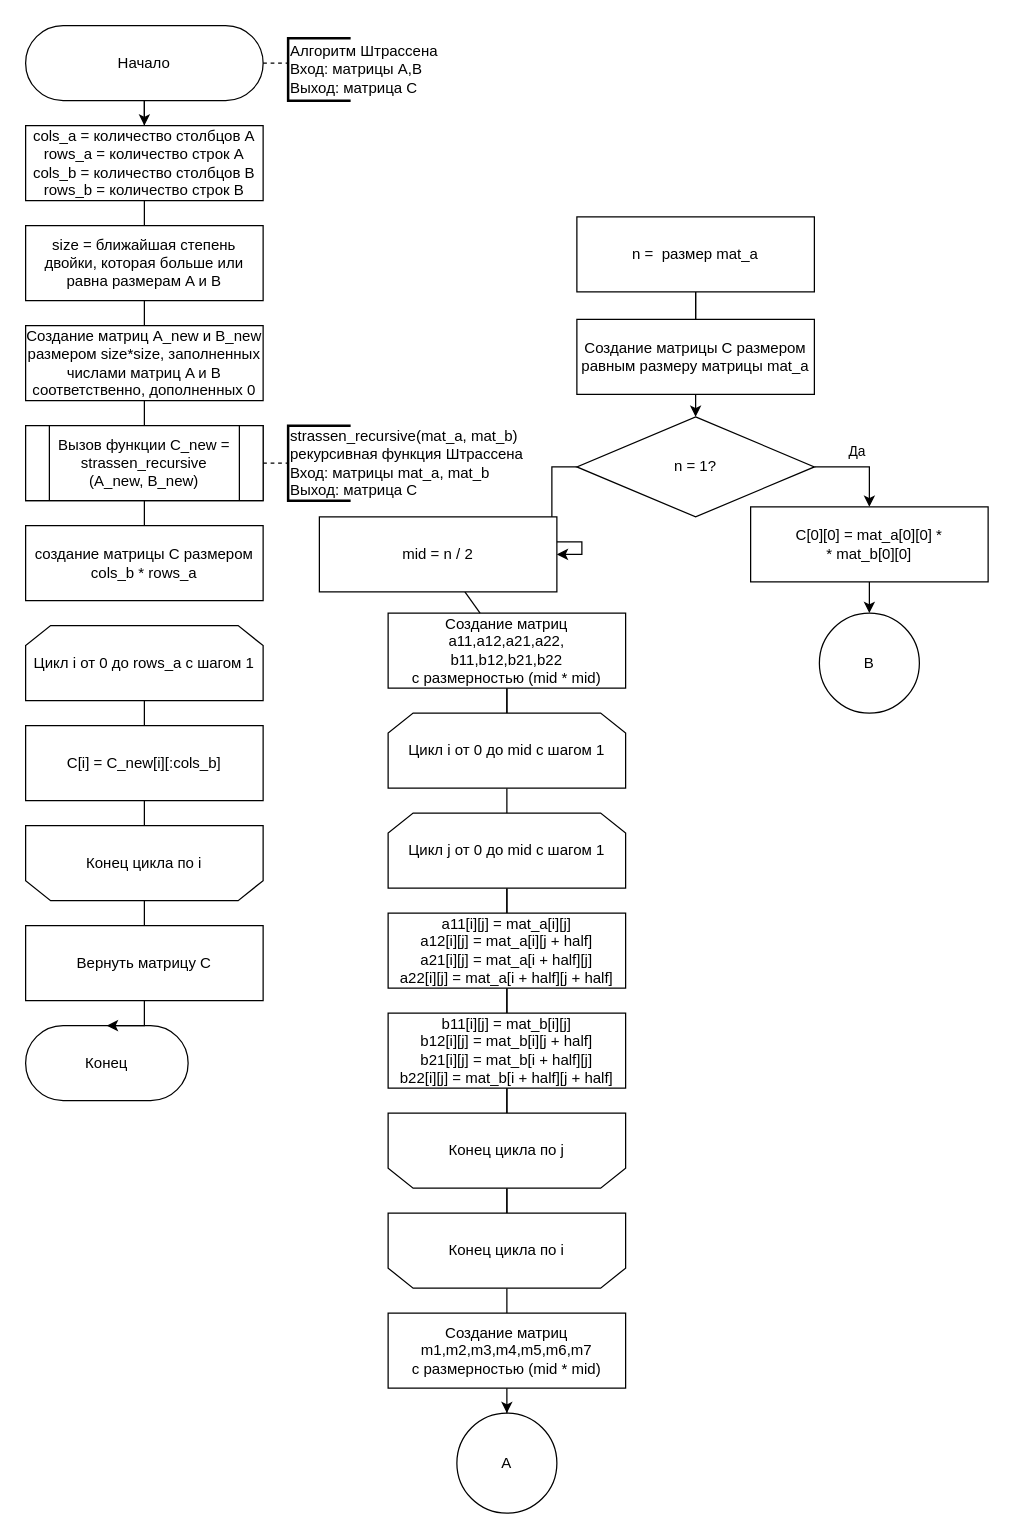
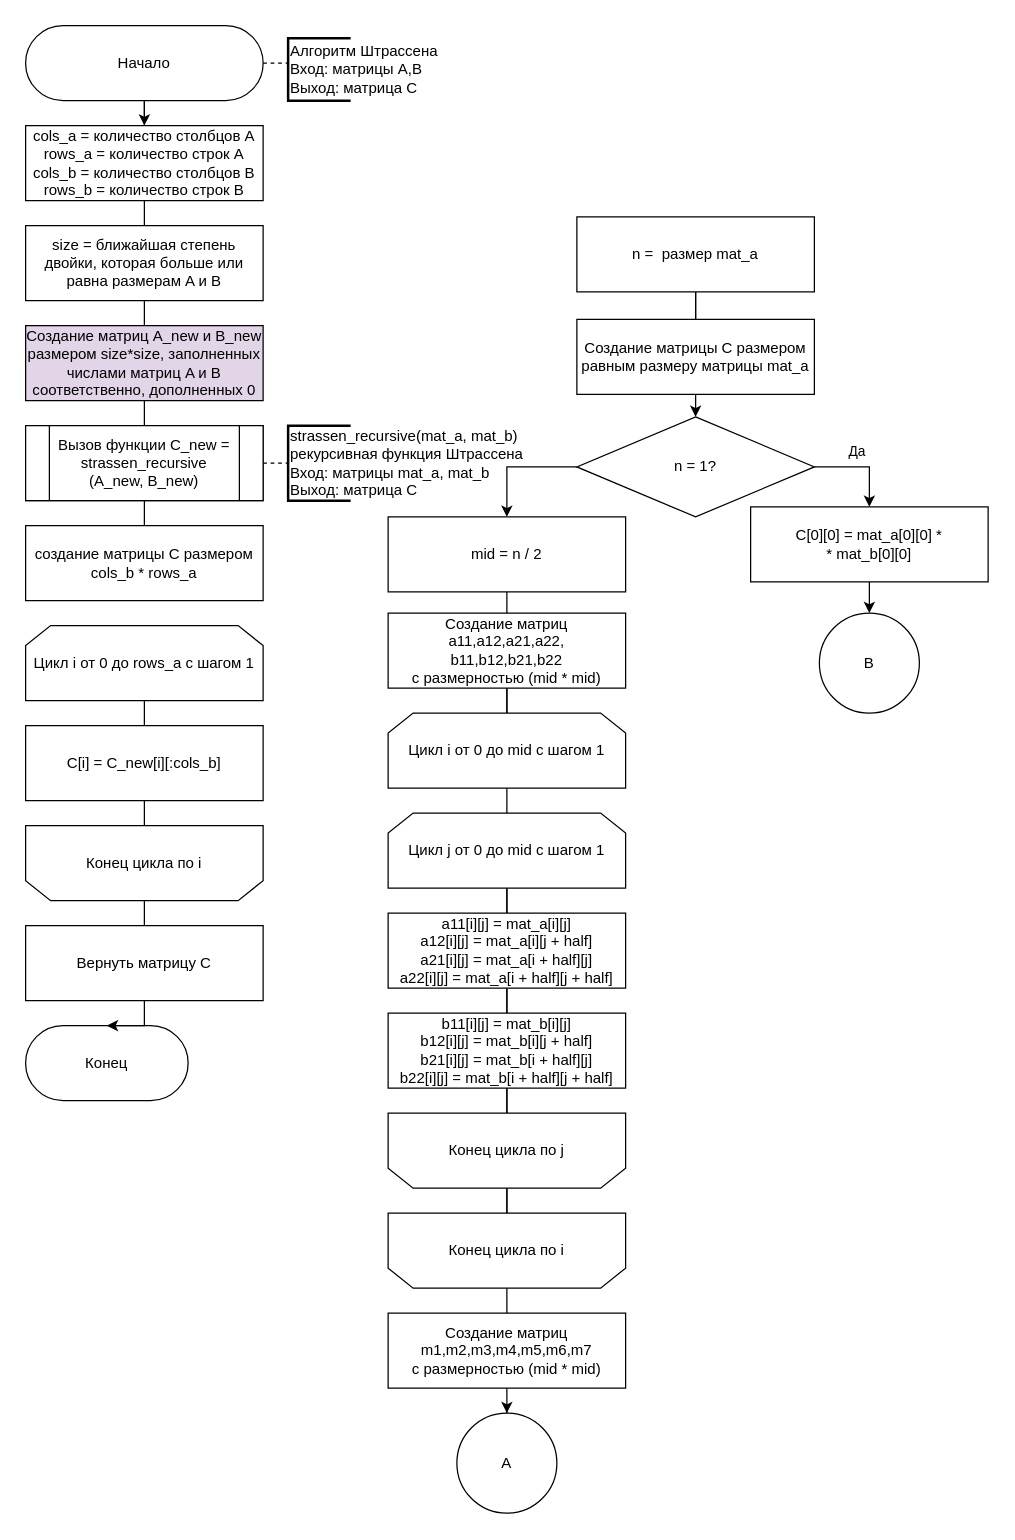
node "Создание матриц A_new и B_new размером size*size, заполненных числами матриц A и B соответственно, дополненных 0": fillcolor #ffffff -> #e1d5e7
node "mid = n / 2": moved (438, 554) -> (507, 554)
